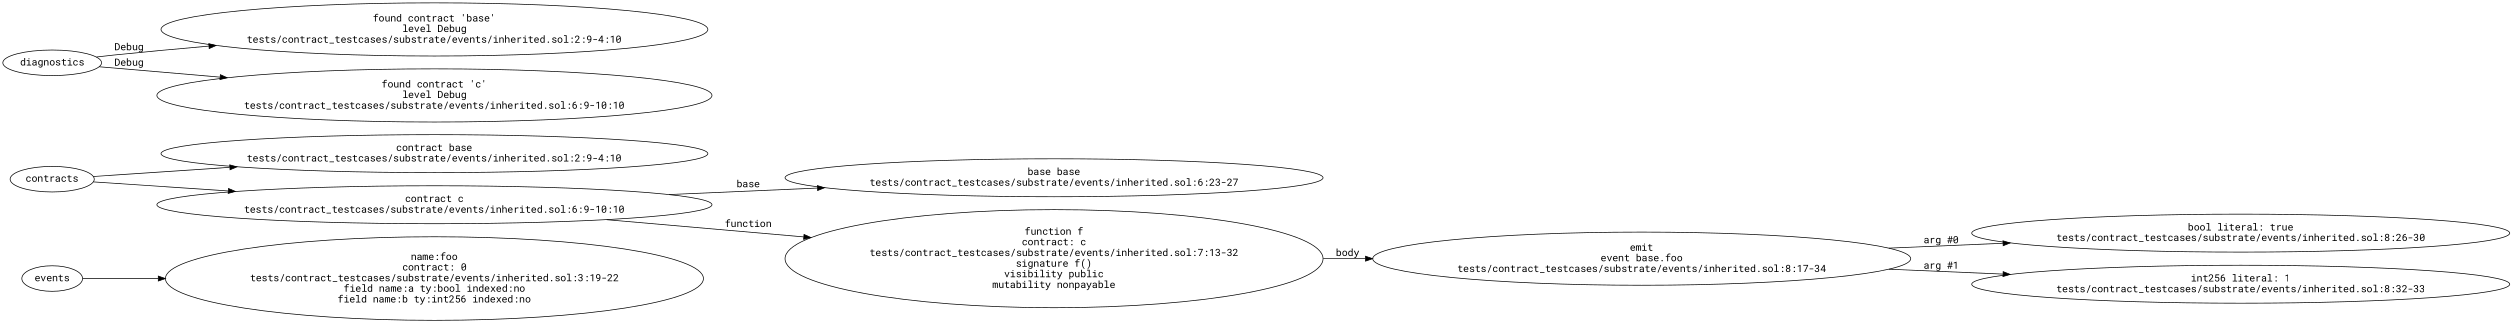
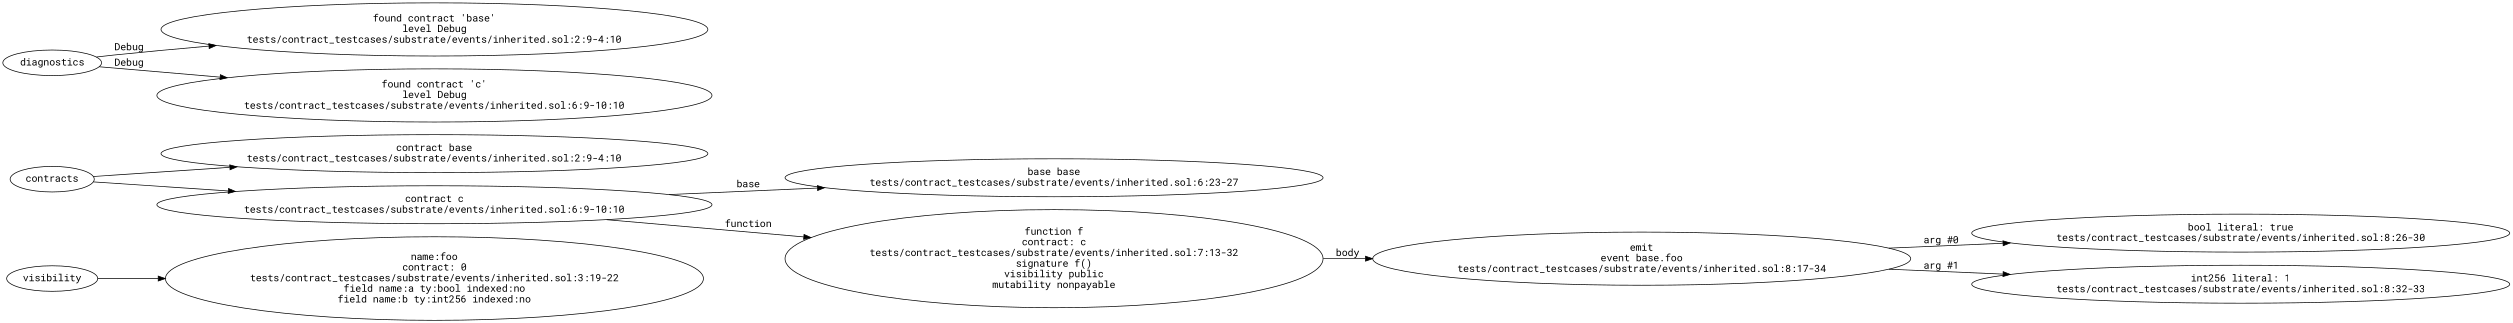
node "events": label "events" -> "visibility"
